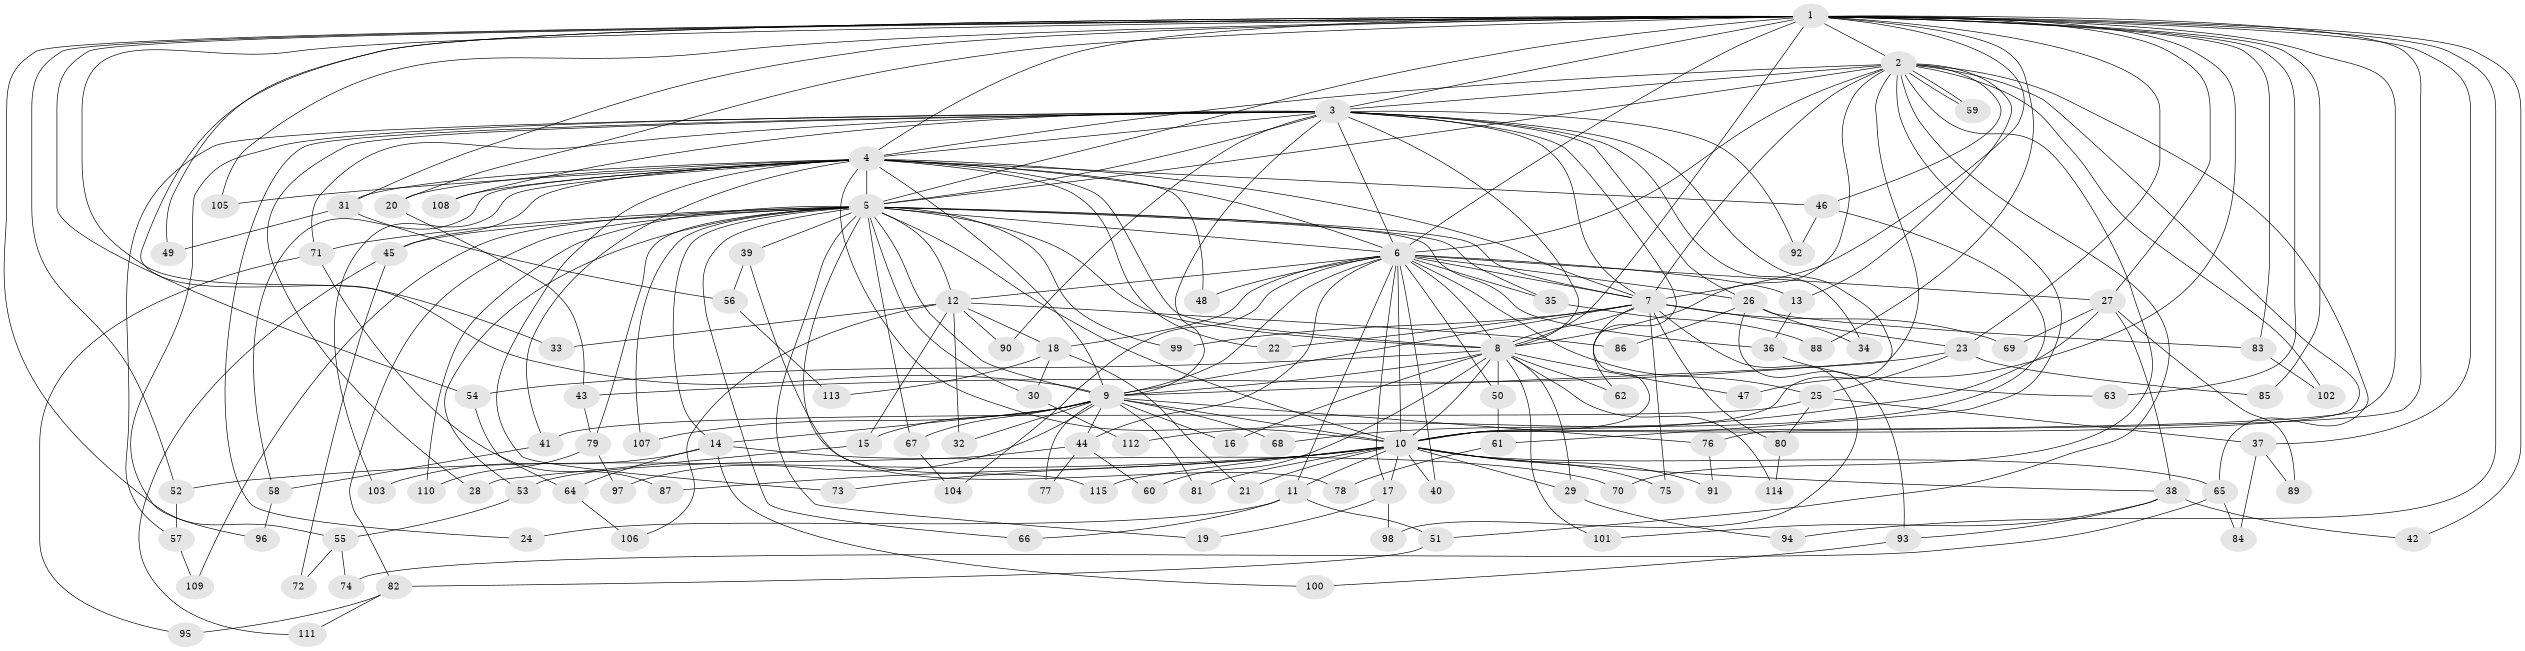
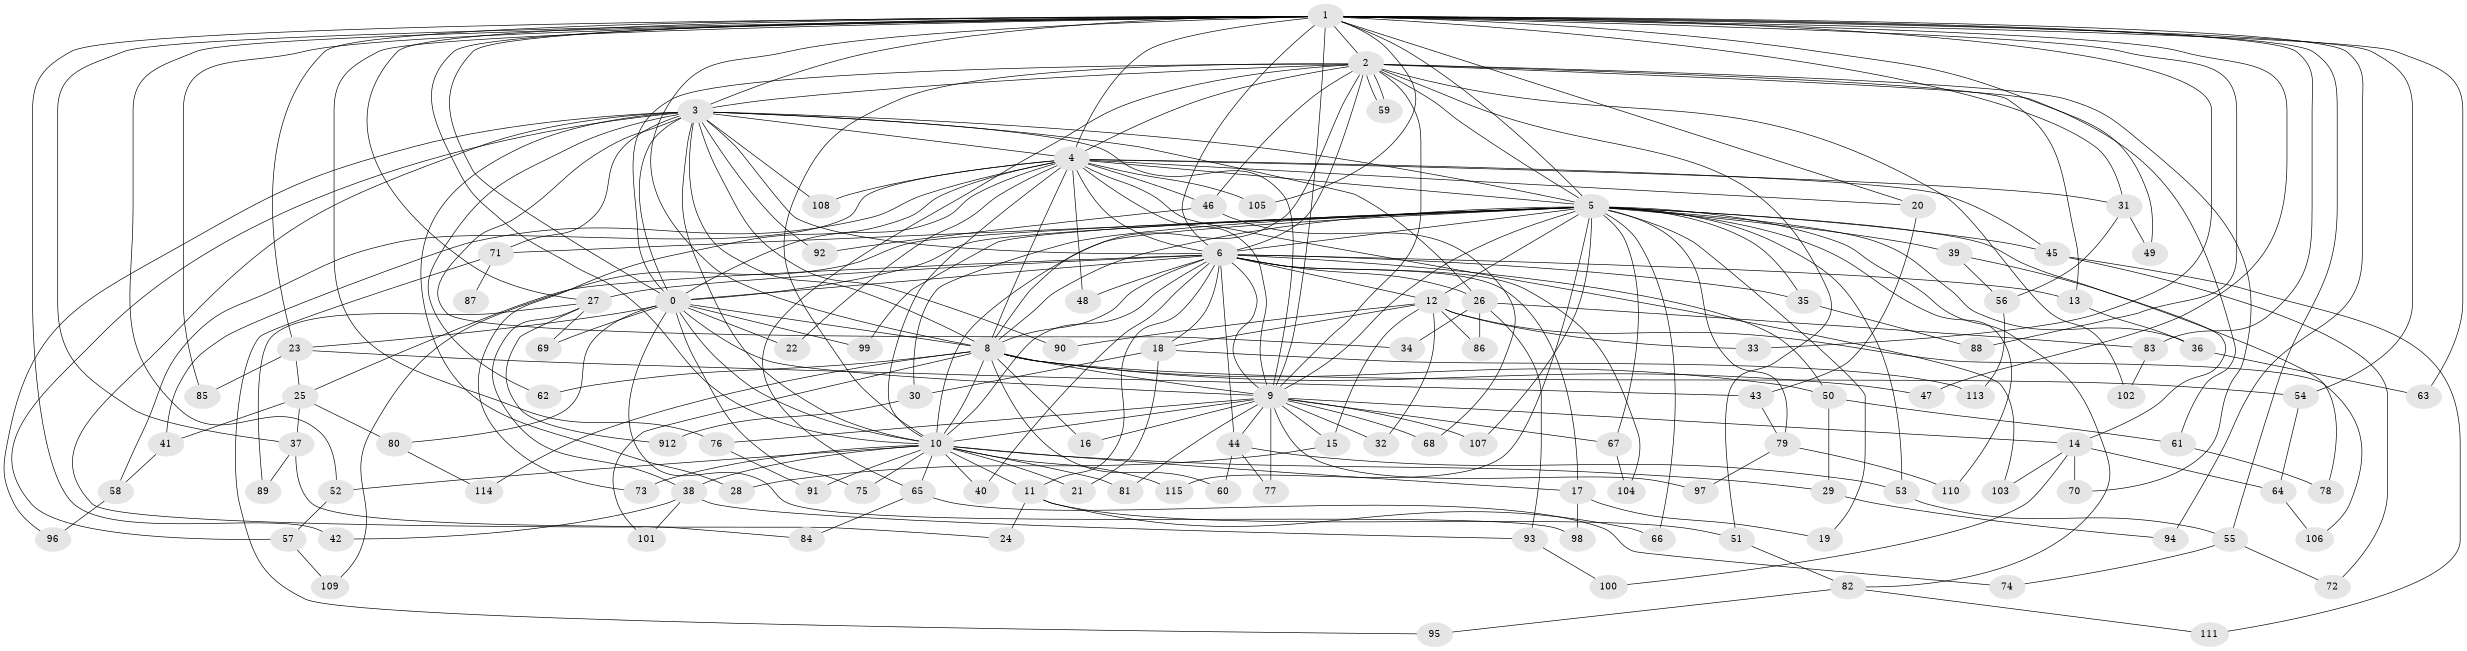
node "7": label "7" -> "0"
edge "8" -- "29": now "50" -- "29"
node "112": label "112" -> "912"
edge "10" -- "87": removed
